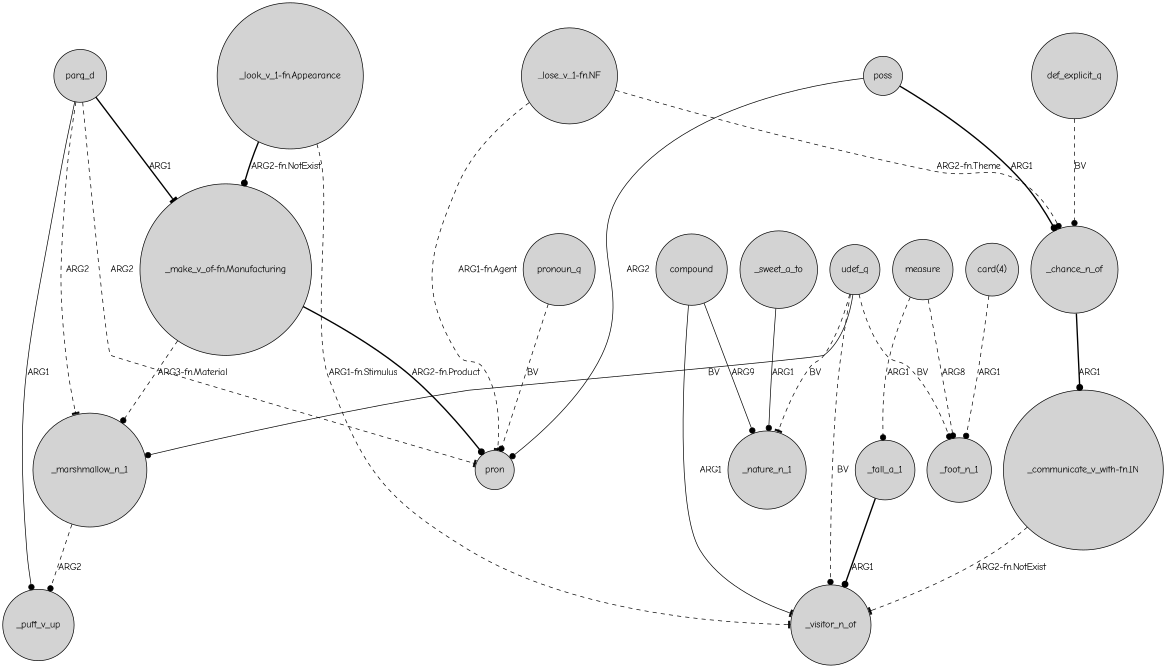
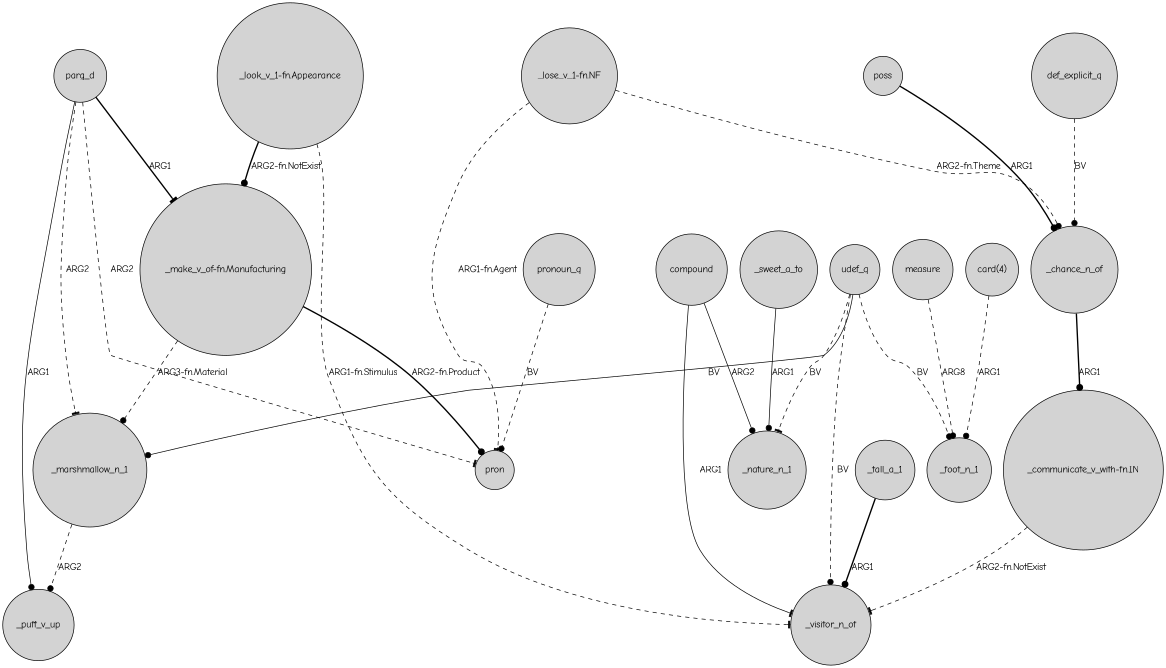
edge "poss" -> "pron": removed, label "ARG2"
edge "measure" -> "_tall_a_1": removed, label "ARG1"
edge "compound" -> "_nature_n_1": label "ARG9" -> "ARG2"
